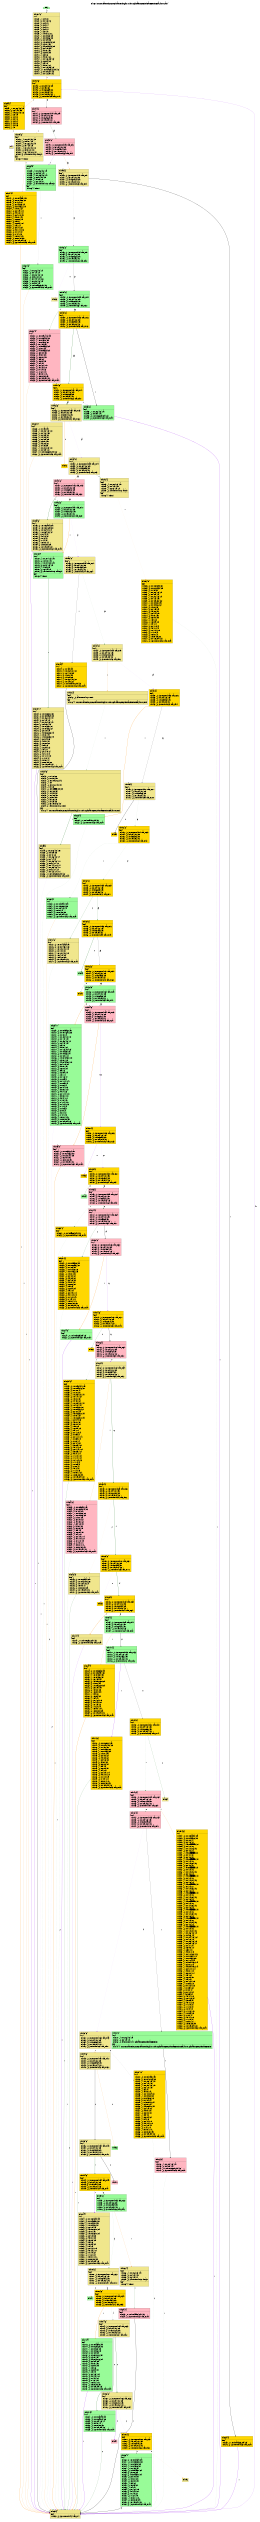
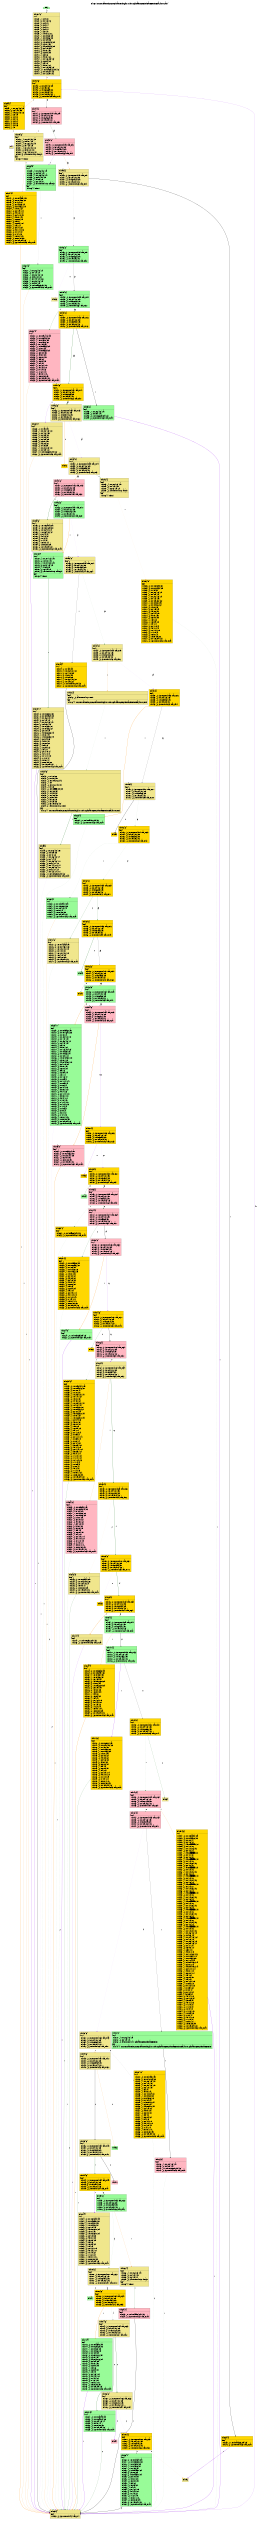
edge "0x401a1c [28]" -> "0x4029e3 [28]": now "0x401a1c [28]" -> "0x40285c [42]"
edge "0x401a70 [28]" -> "0x401a8c [28]": removed, label "32"
edge "0x4026fb [15]" -> "0x402b8b [5]": now "0x4026fb [15]" -> "0x401e98"
